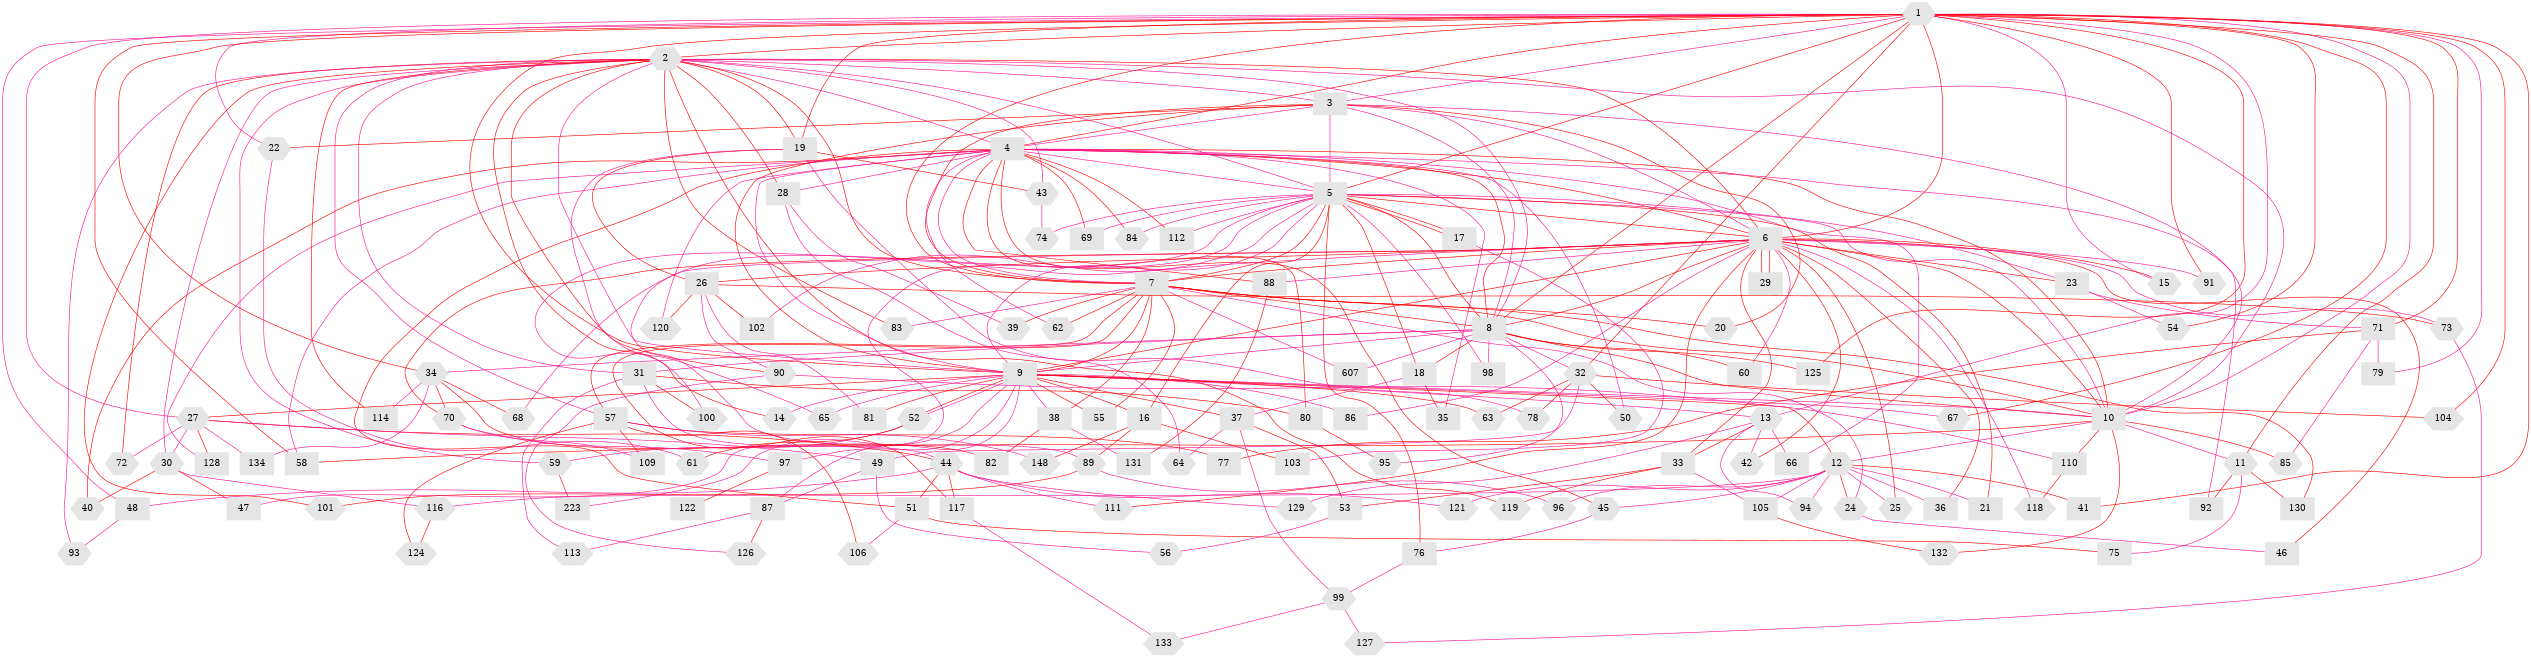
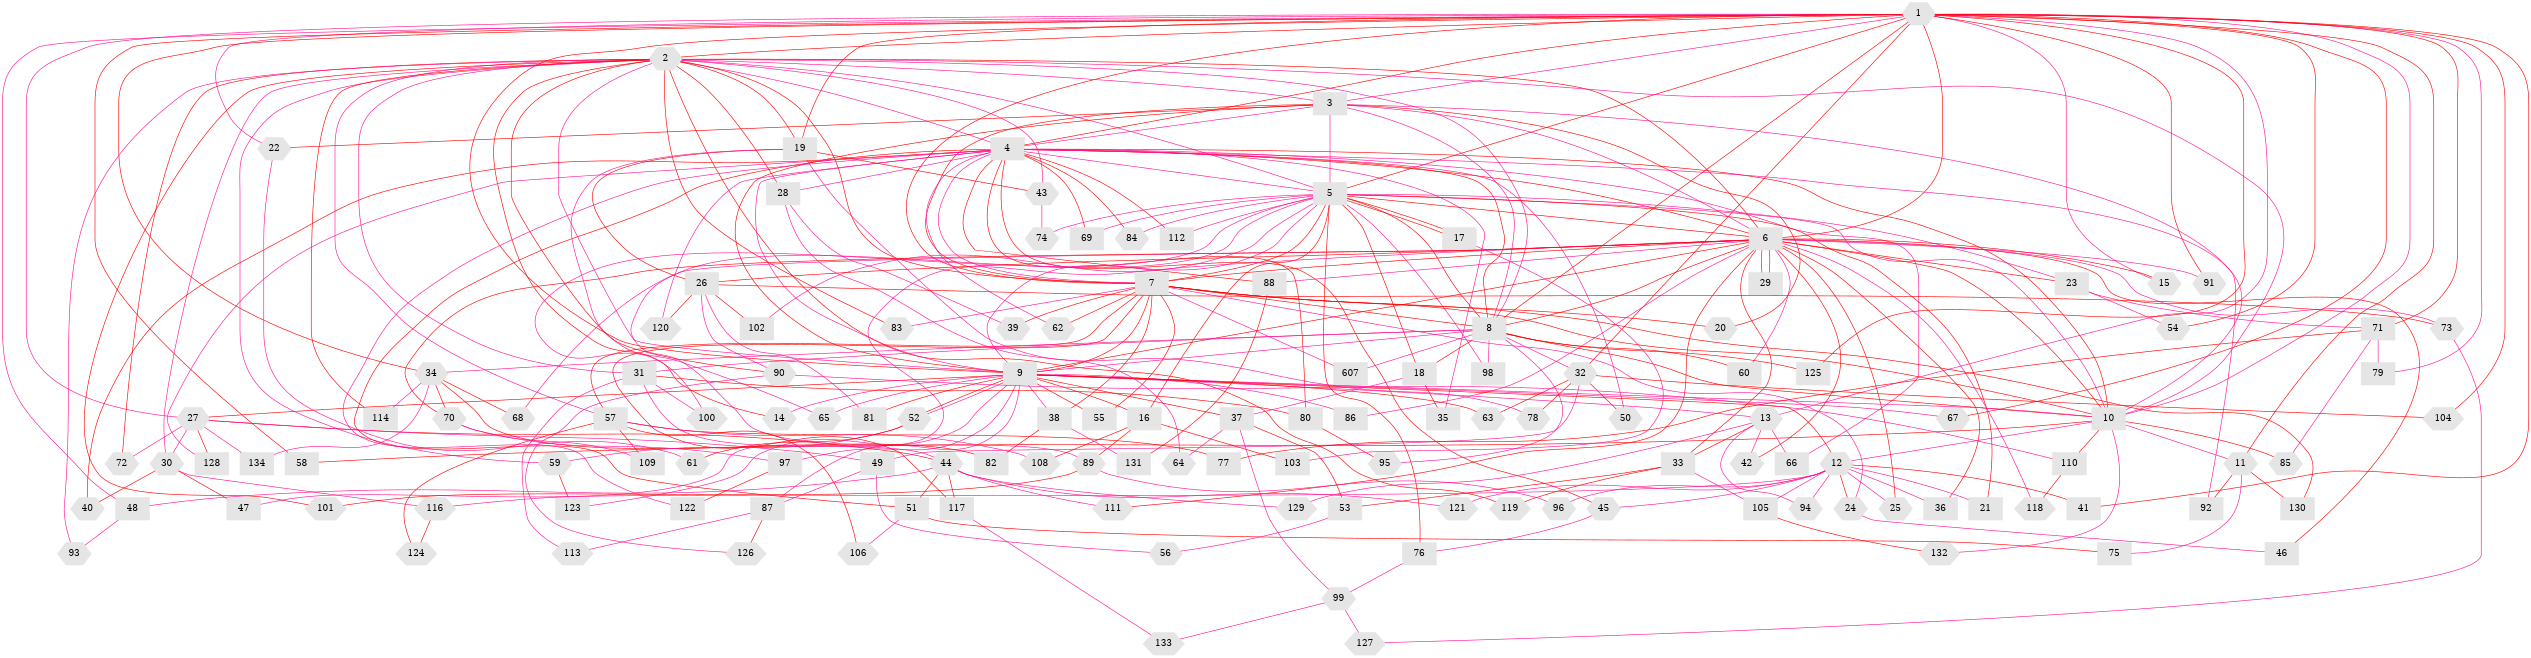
edge "4" -- "58": now "4" -- "122"
edge "31" -- "100": color red -> deeppink
node "148": label "148" -> "108"
node "223": label "223" -> "123"
edge "10" -- "132": color red -> deeppink
